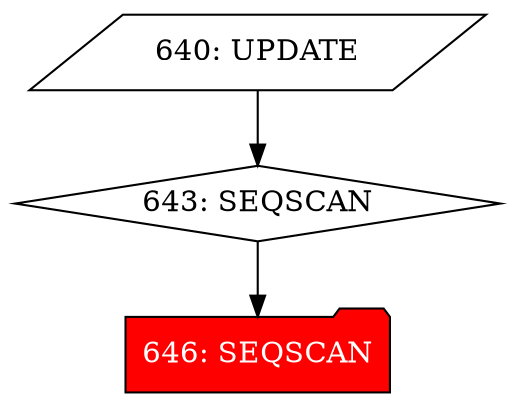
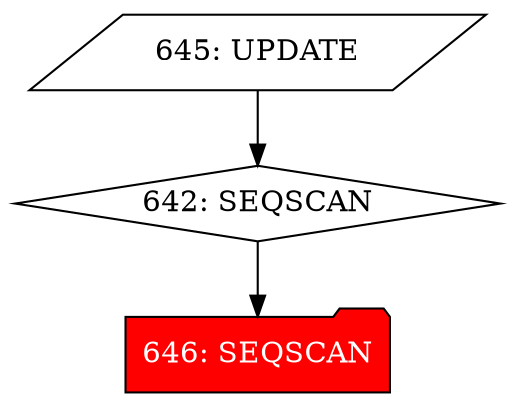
node "640: UPDATE": label "640: UPDATE" -> "645: UPDATE"
node "643: SEQSCAN": label "643: SEQSCAN" -> "642: SEQSCAN"
